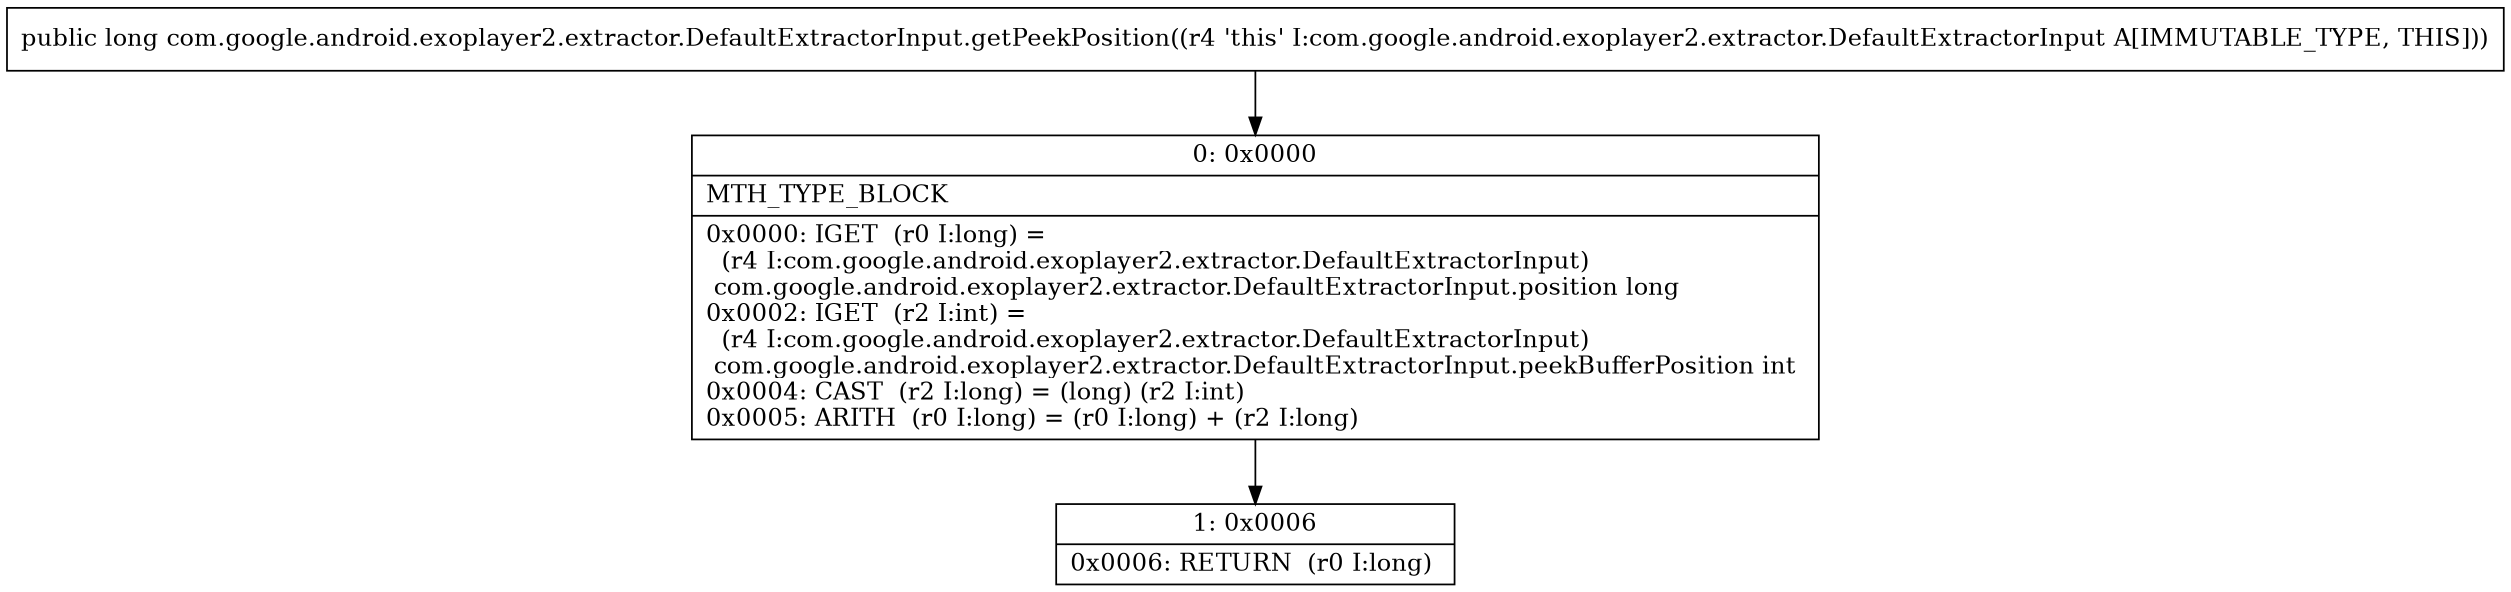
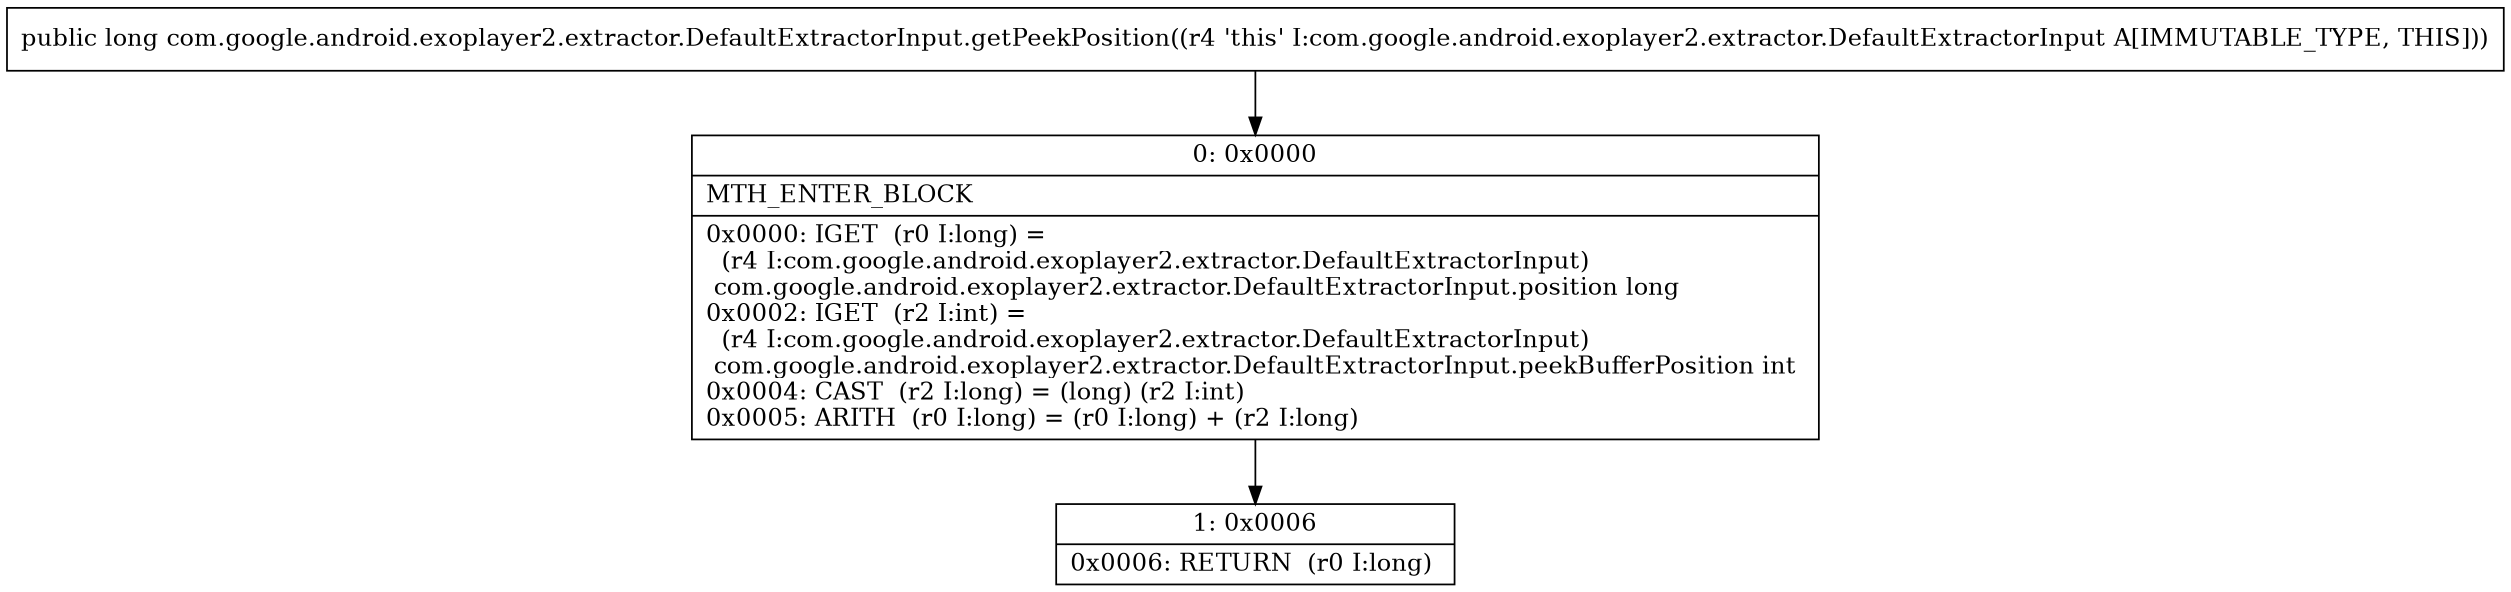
node "0: 0x0000": text "MTH_TYPE_BLOCK" -> "MTH_ENTER_BLOCK"
